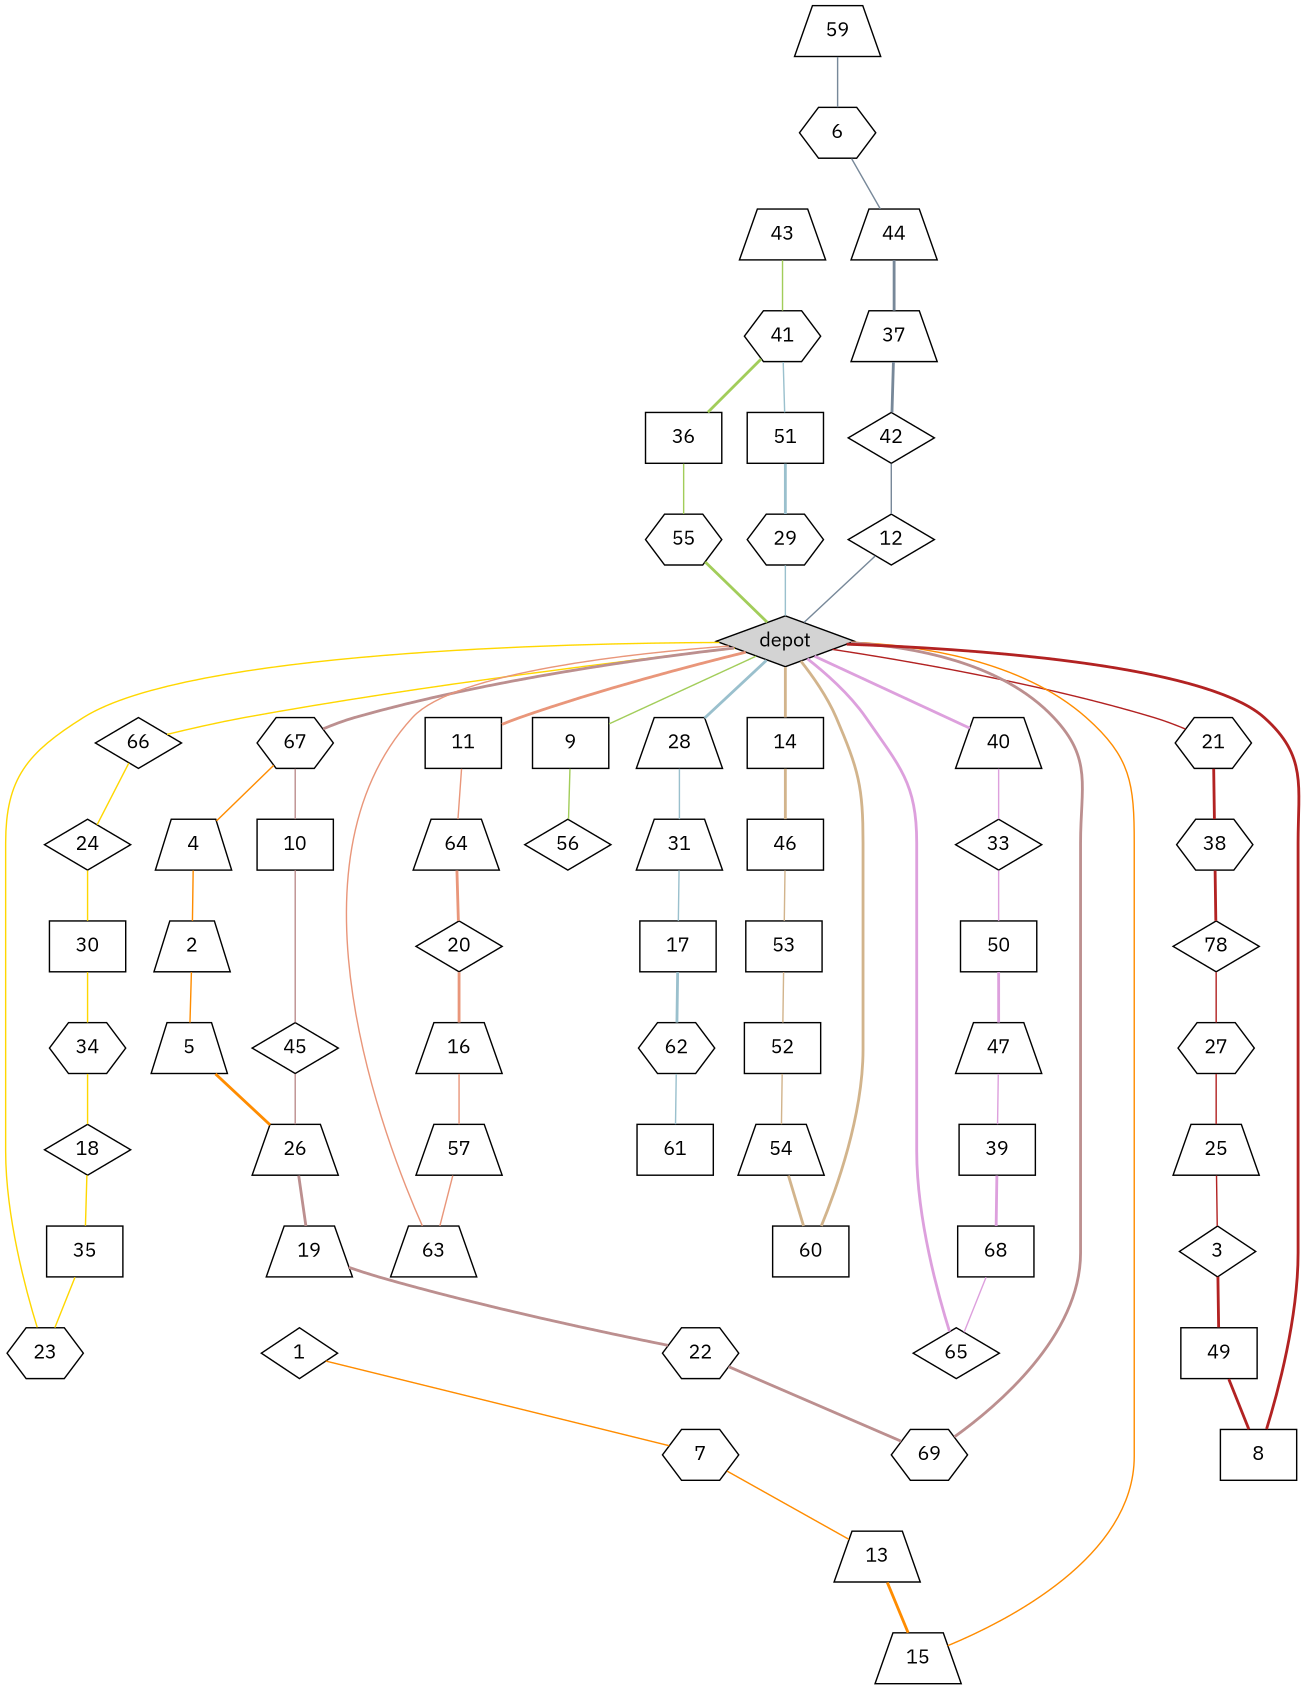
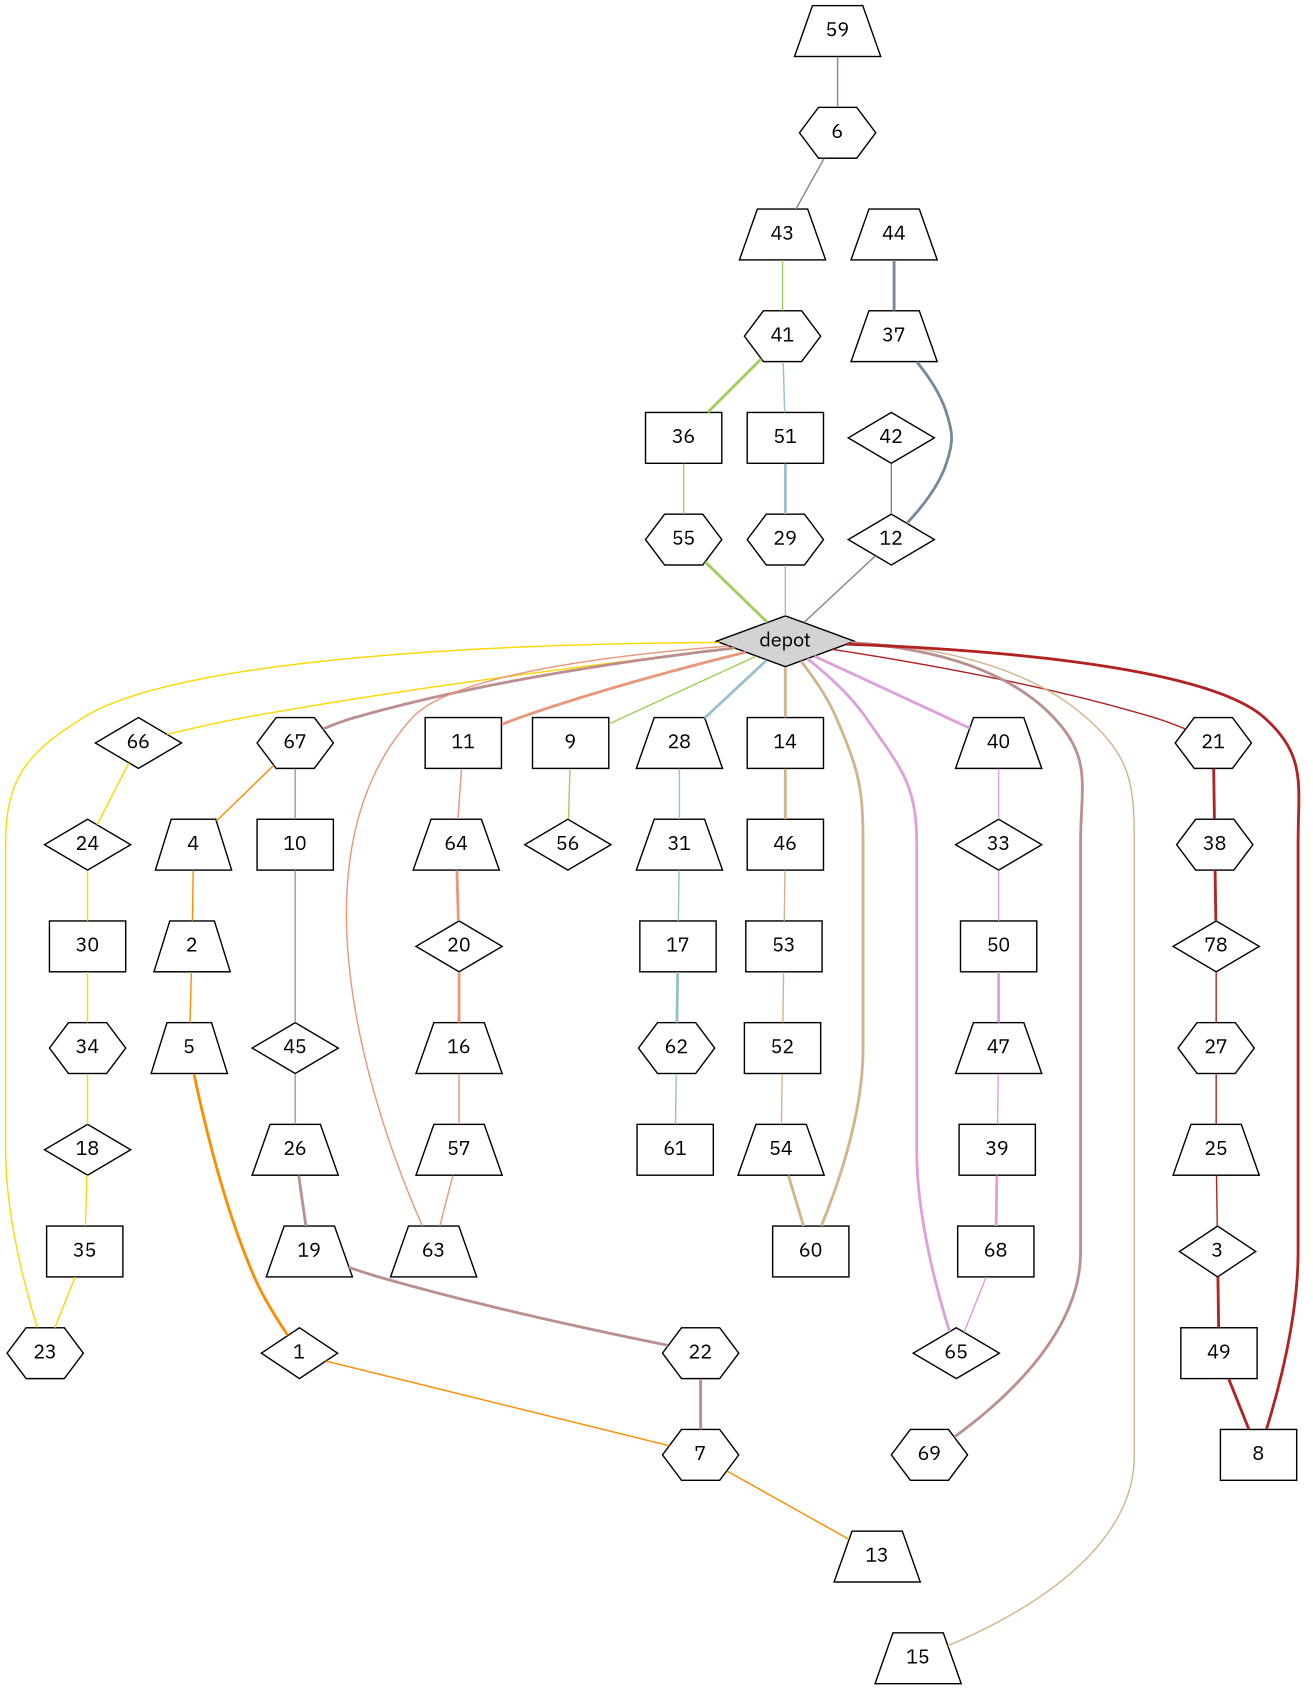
edge "6" -- "44": now "6" -- "43"
edge "37" -- "42": now "37" -- "12"
edge "depot" -- "15": color darkorange -> tan
edge "5" -- "26": now "5" -- "1"
edge "22" -- "69": now "22" -- "7"
edge "13" -- "15": removed
